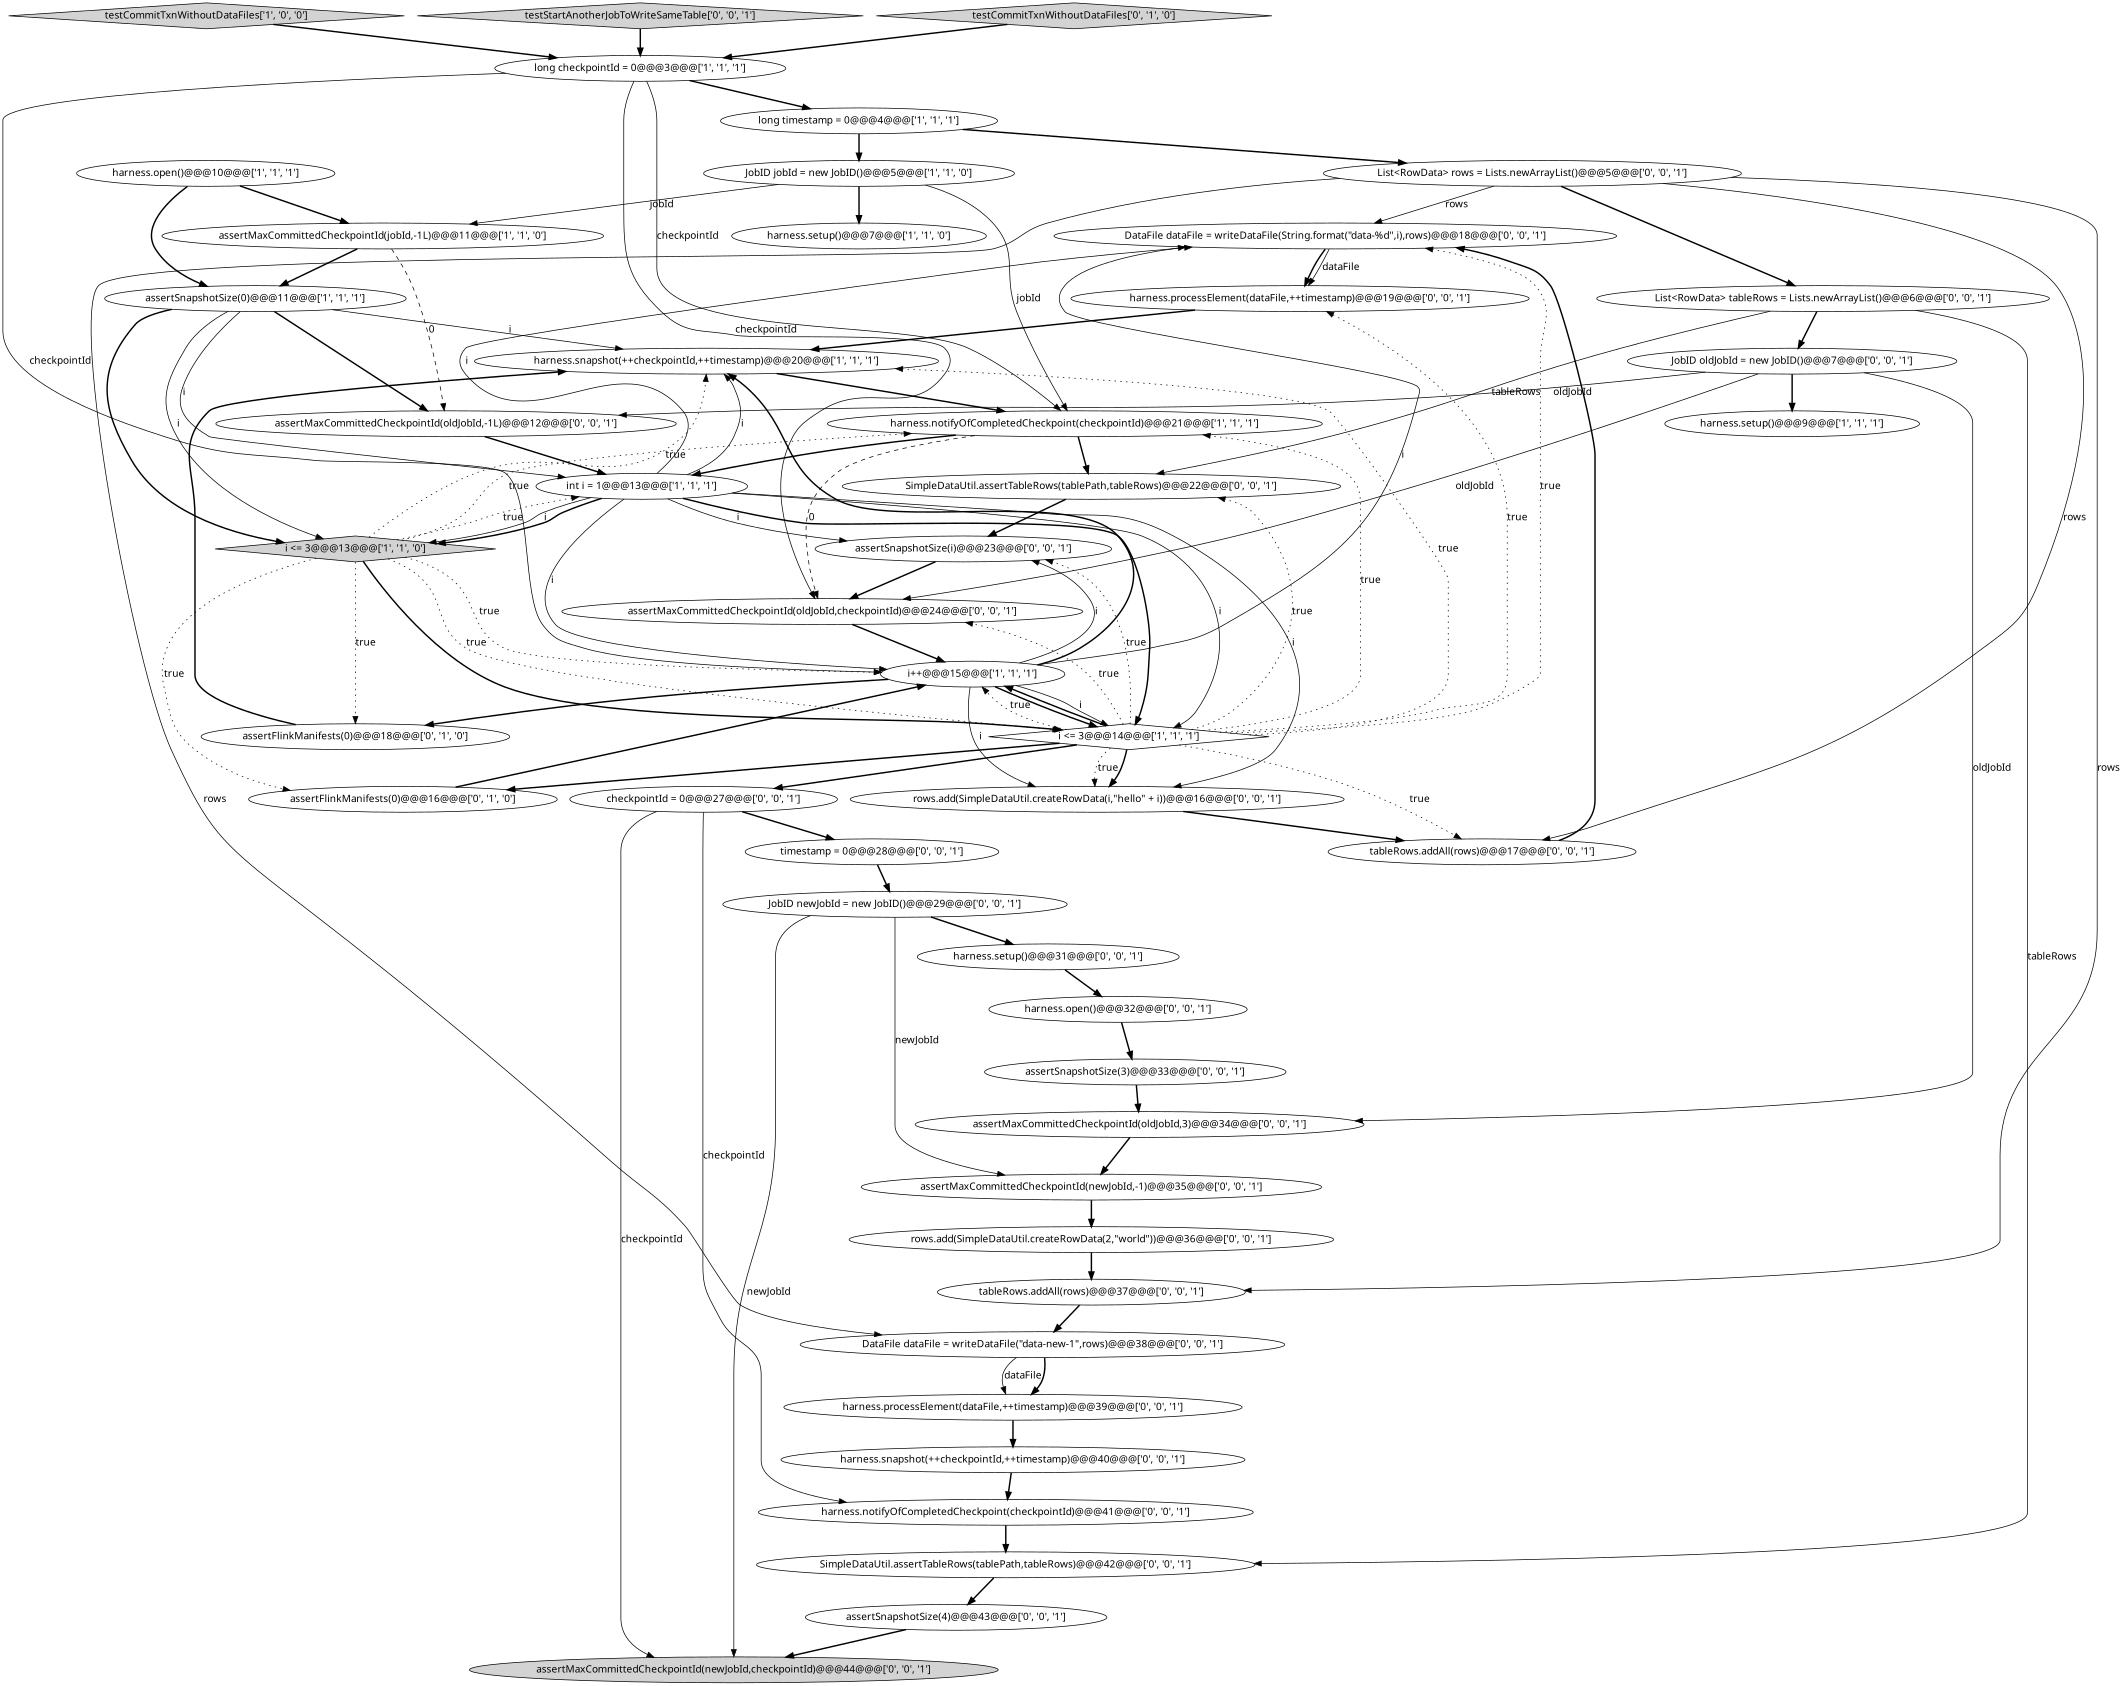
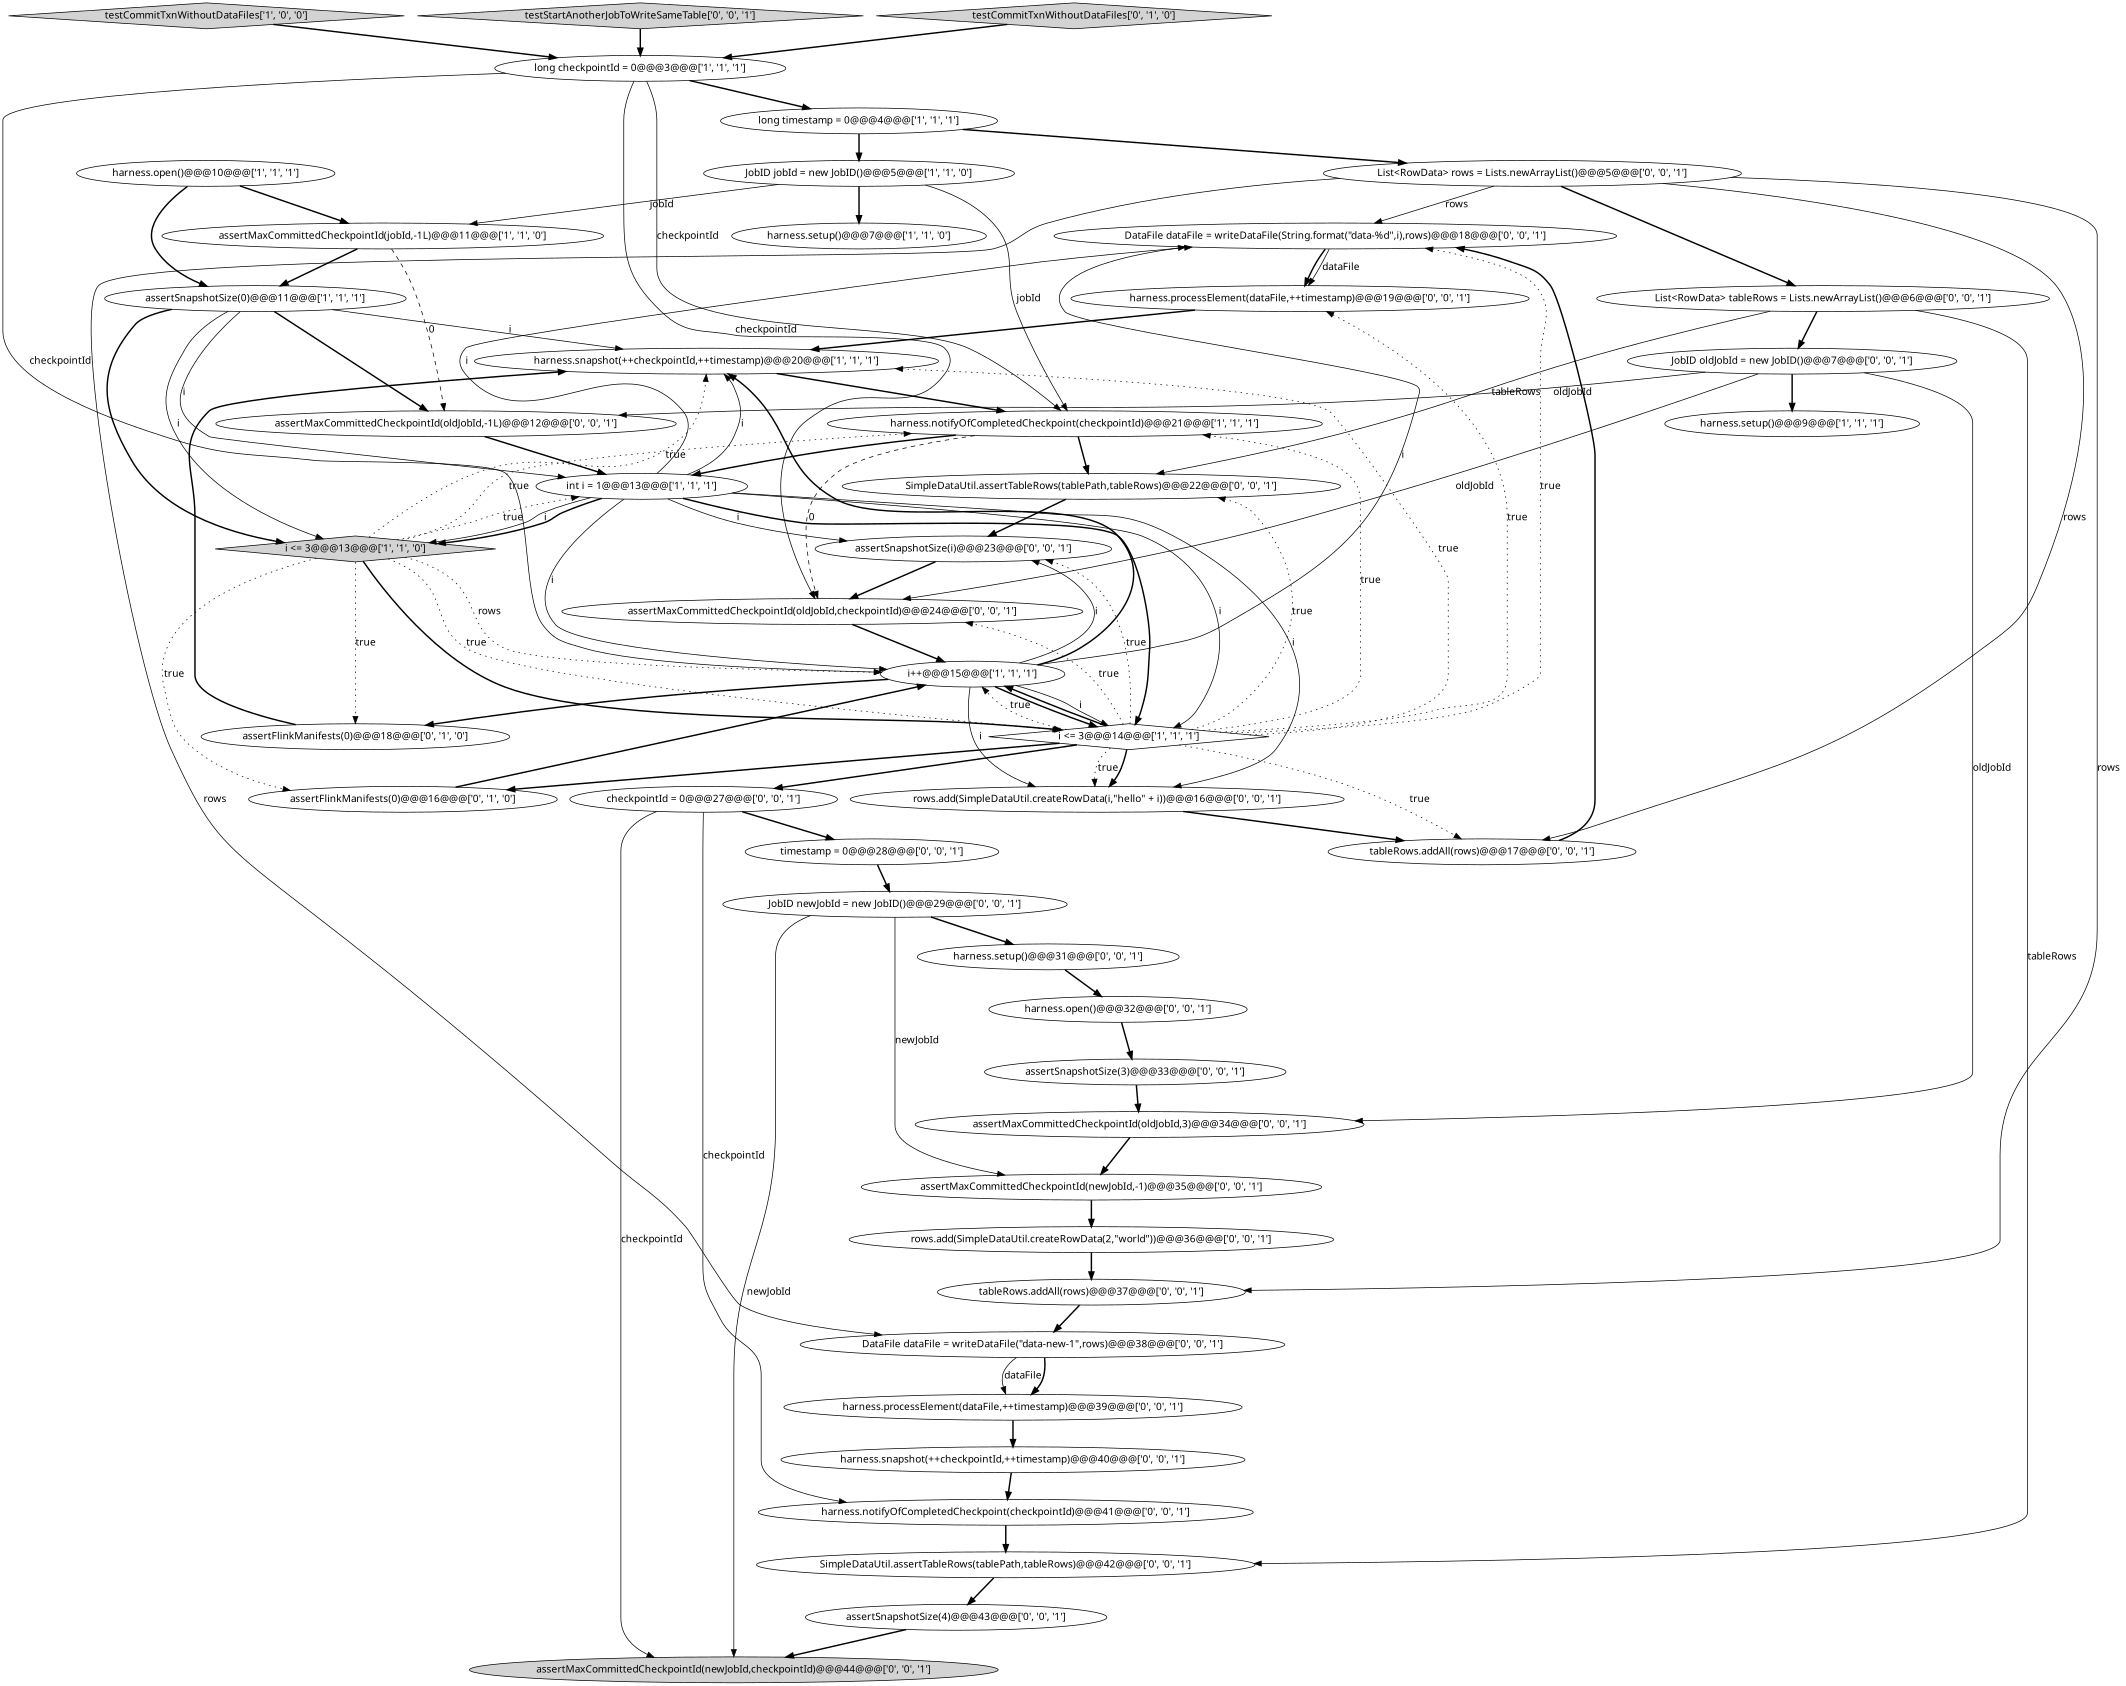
edge "i <= 3@@@13@@@['1', '1', '0']" -> "i++@@@15@@@['1', '1', '1']": label "true" -> "rows"
